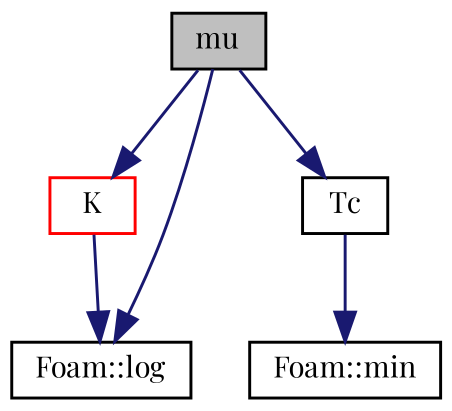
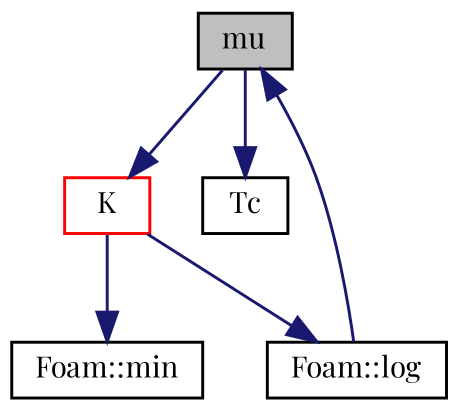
edge "mu" -> "Foam::log": reversed
edge "Tc" -> "Foam::min": now "K" -> "Foam::min"
